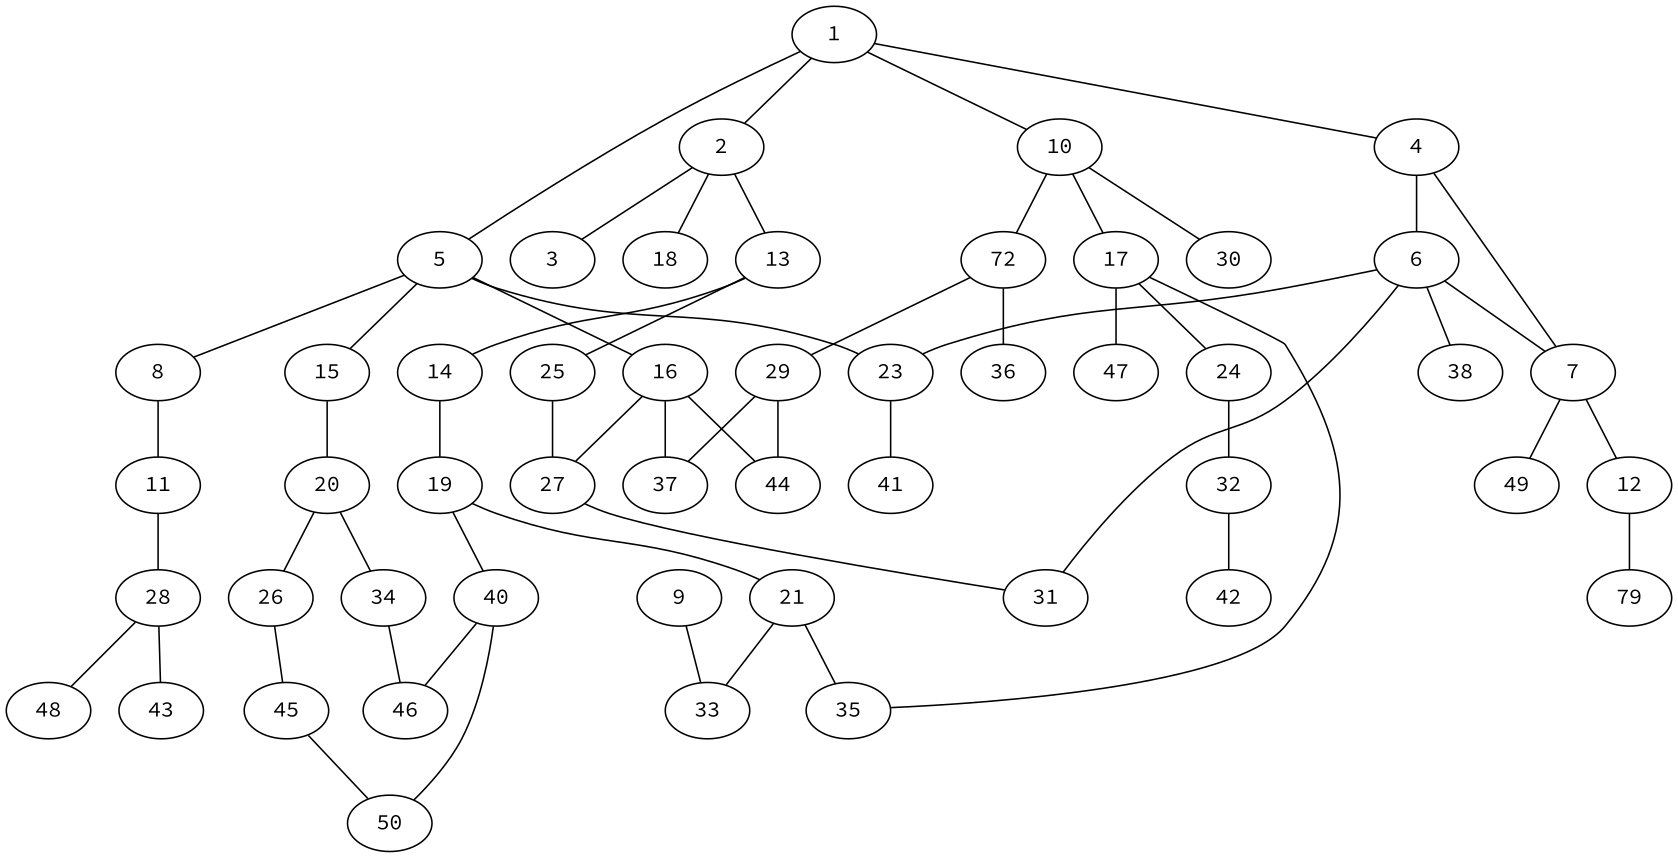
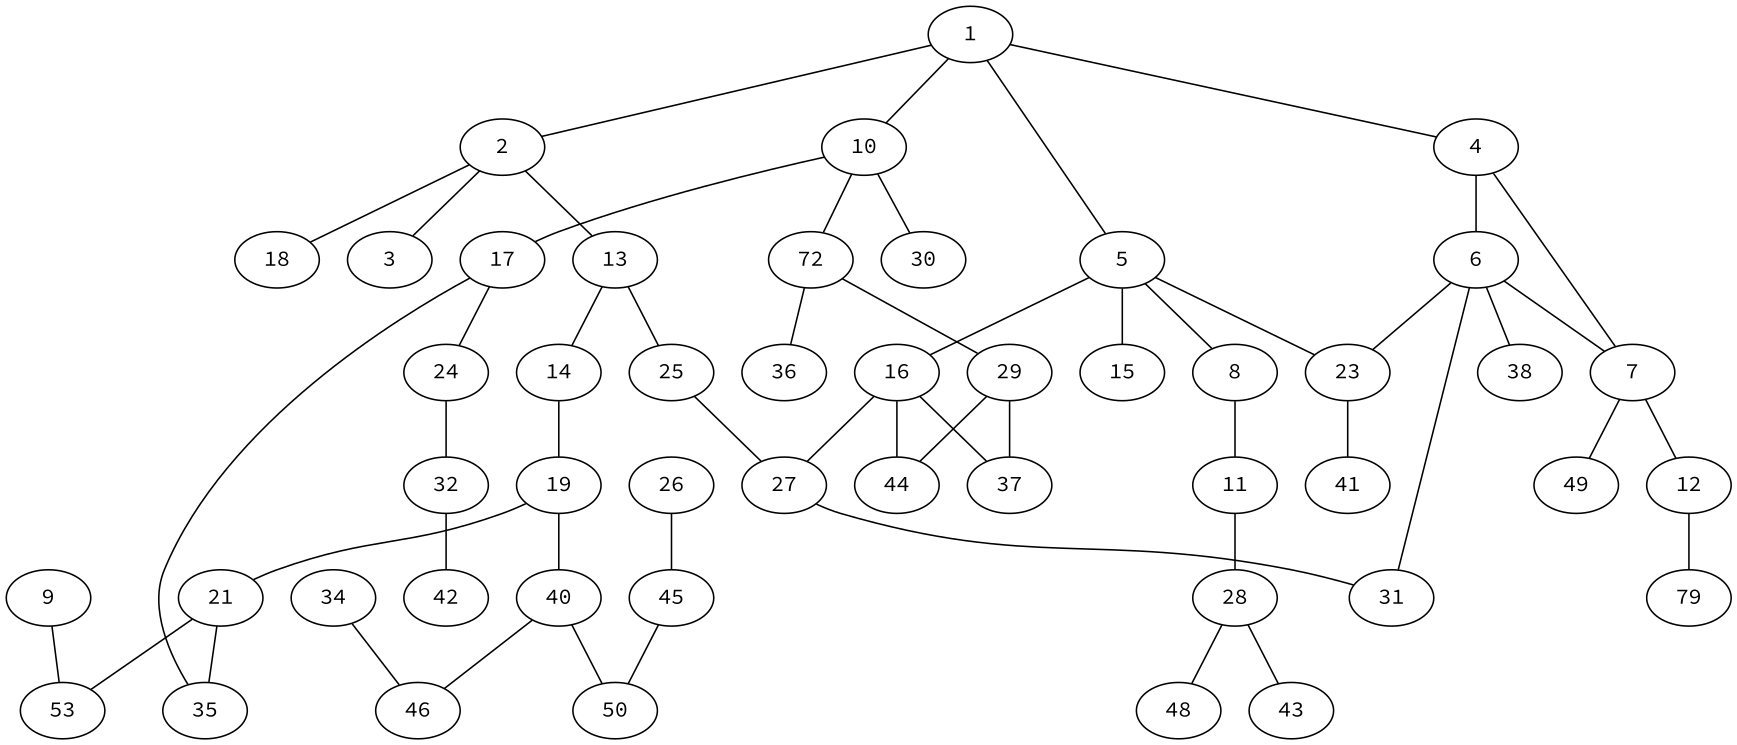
node "47": removed
node "20": removed
node "33": label "33" -> "53"
